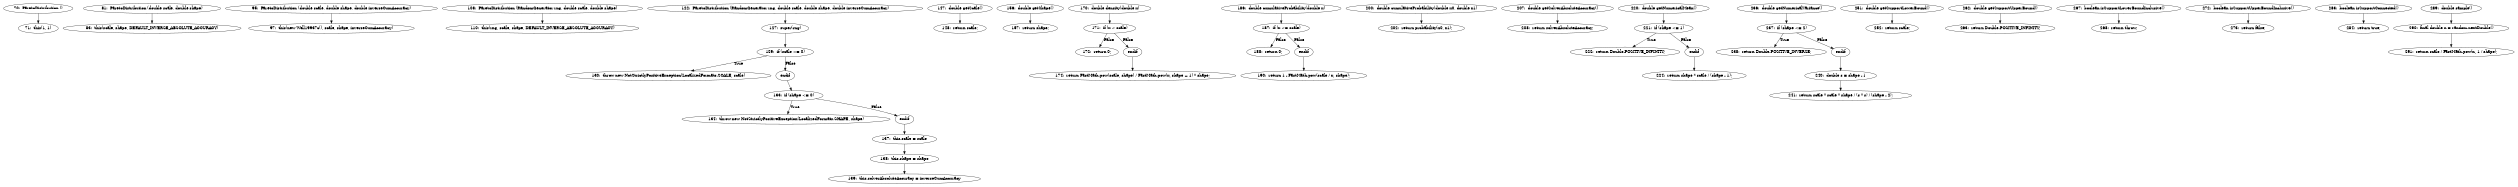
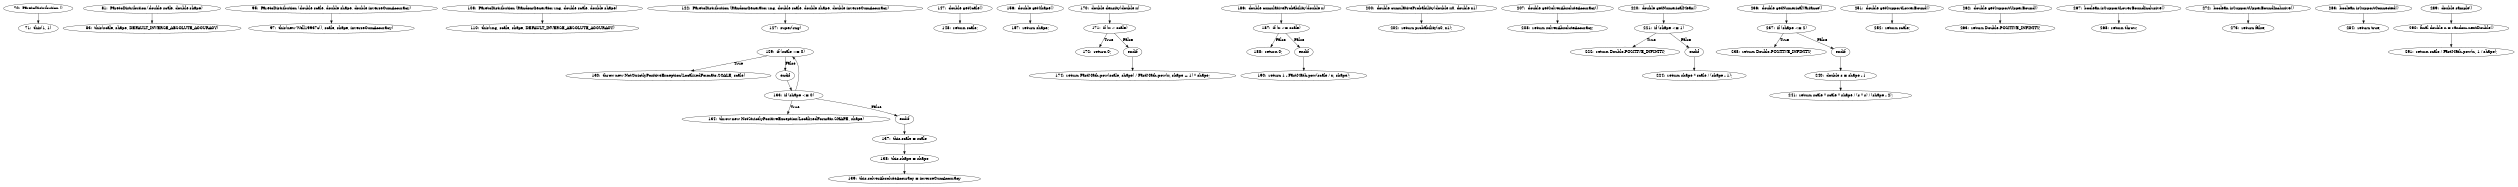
edge "127:  super(rng)" -> "129:  if (scale <= 0)": now "133:  if (shape <= 0)" -> "129:  if (scale <= 0)"
edge "171:  if (x < scale)" -> "172:  return 0;": label "False" -> "True"
node "238:  return Double.POSITIVE_INVERSE;": label "238:  return Double.POSITIVE_INVERSE;" -> "238:  return Double.POSITIVE_INFINITY;"
